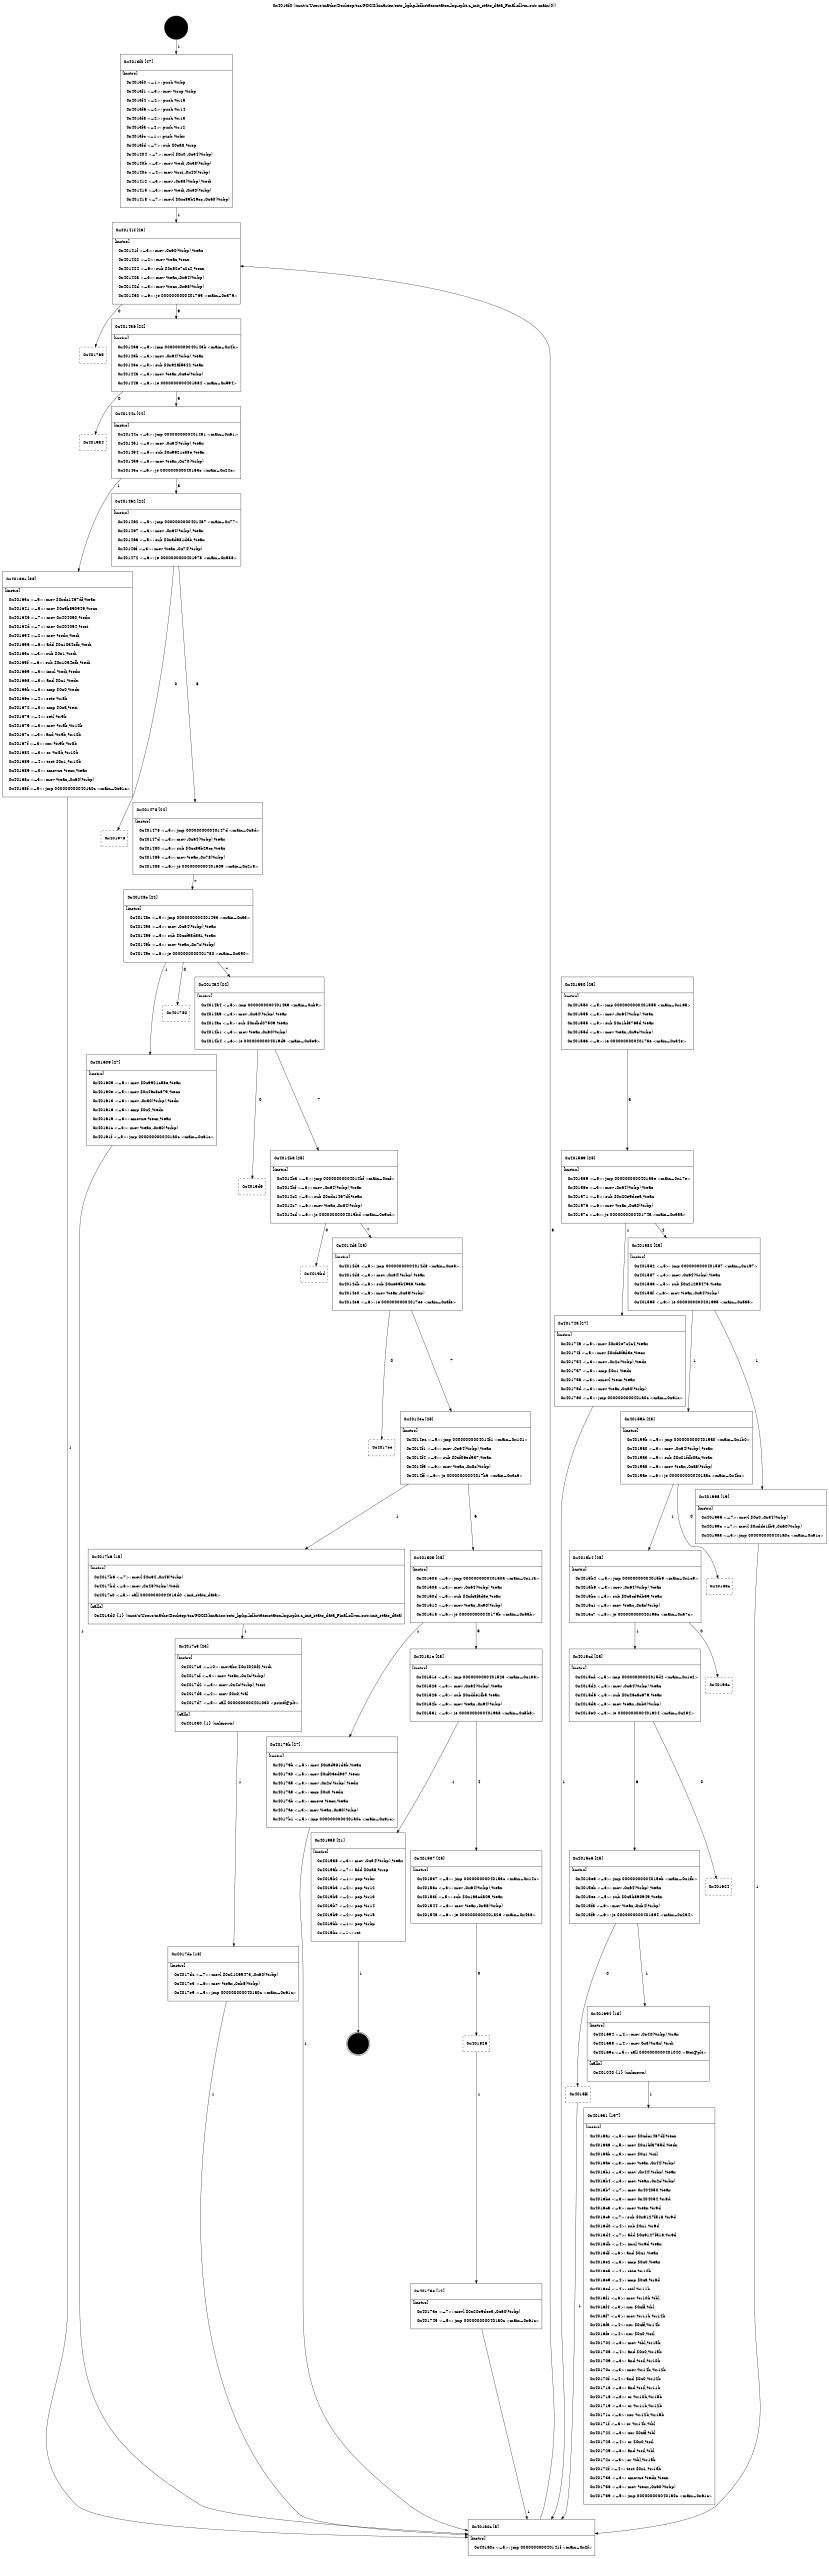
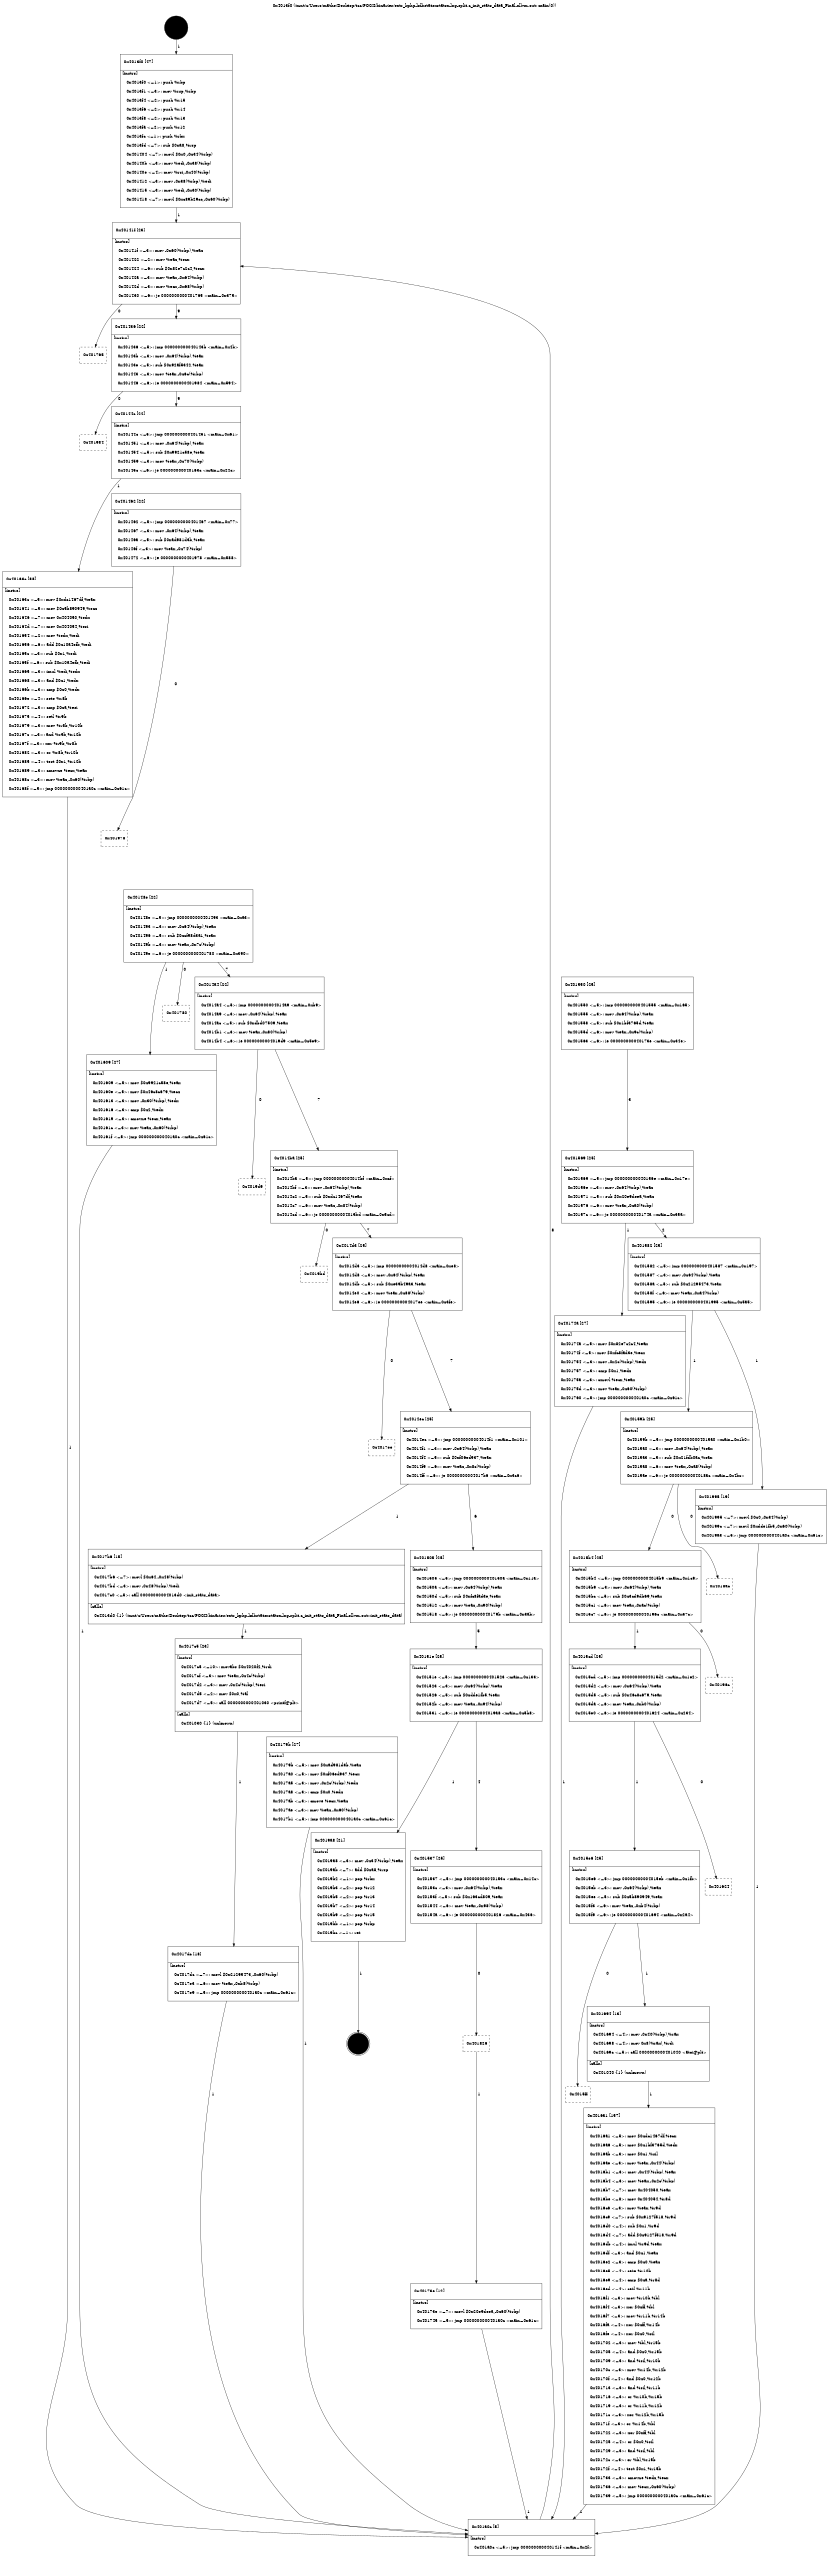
edge "0x40144c [22]" -> "0x401462 [22]": removed, label "8"
node "0x401478 [22]": removed
edge "0x40159b [25]" -> "0x4015b4 [25]": label " 1" -> " 0"
edge "0x401505 [25]" -> "0x40179b [27]": removed, label "1"
edge "0x4015cd [25]" -> "0x4015e6 [25]": label " 6" -> " 1"
edge "0x4015ff" -> "0x401a0c [5]": now "0x4016a1 [157]" -> "0x401a0c [5]"
